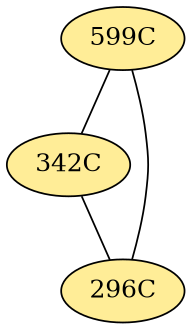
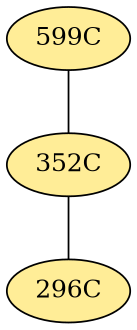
node "342C": label "342C" -> "352C"
edge "599C" -- "296C": removed
